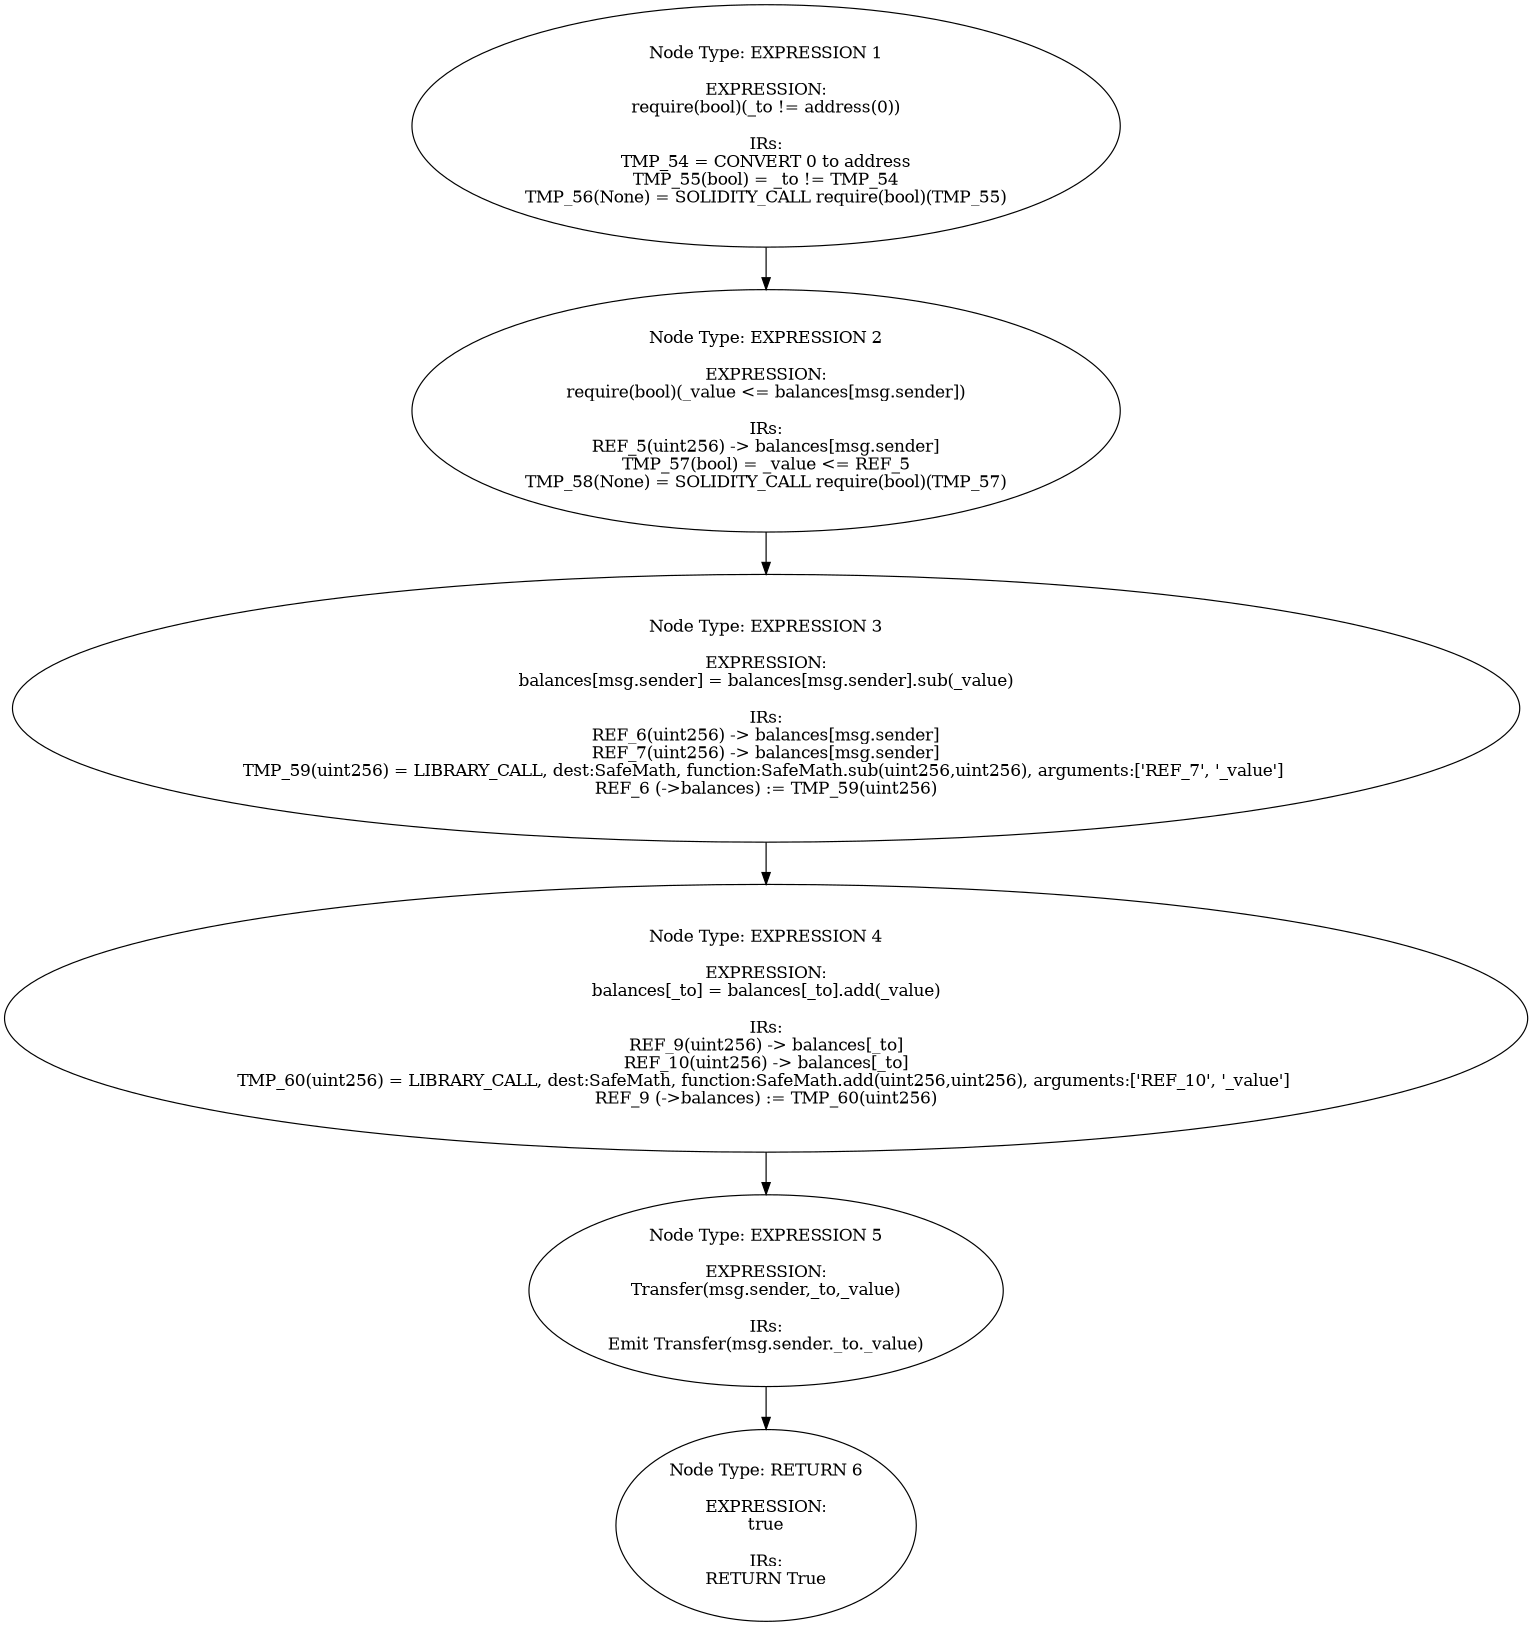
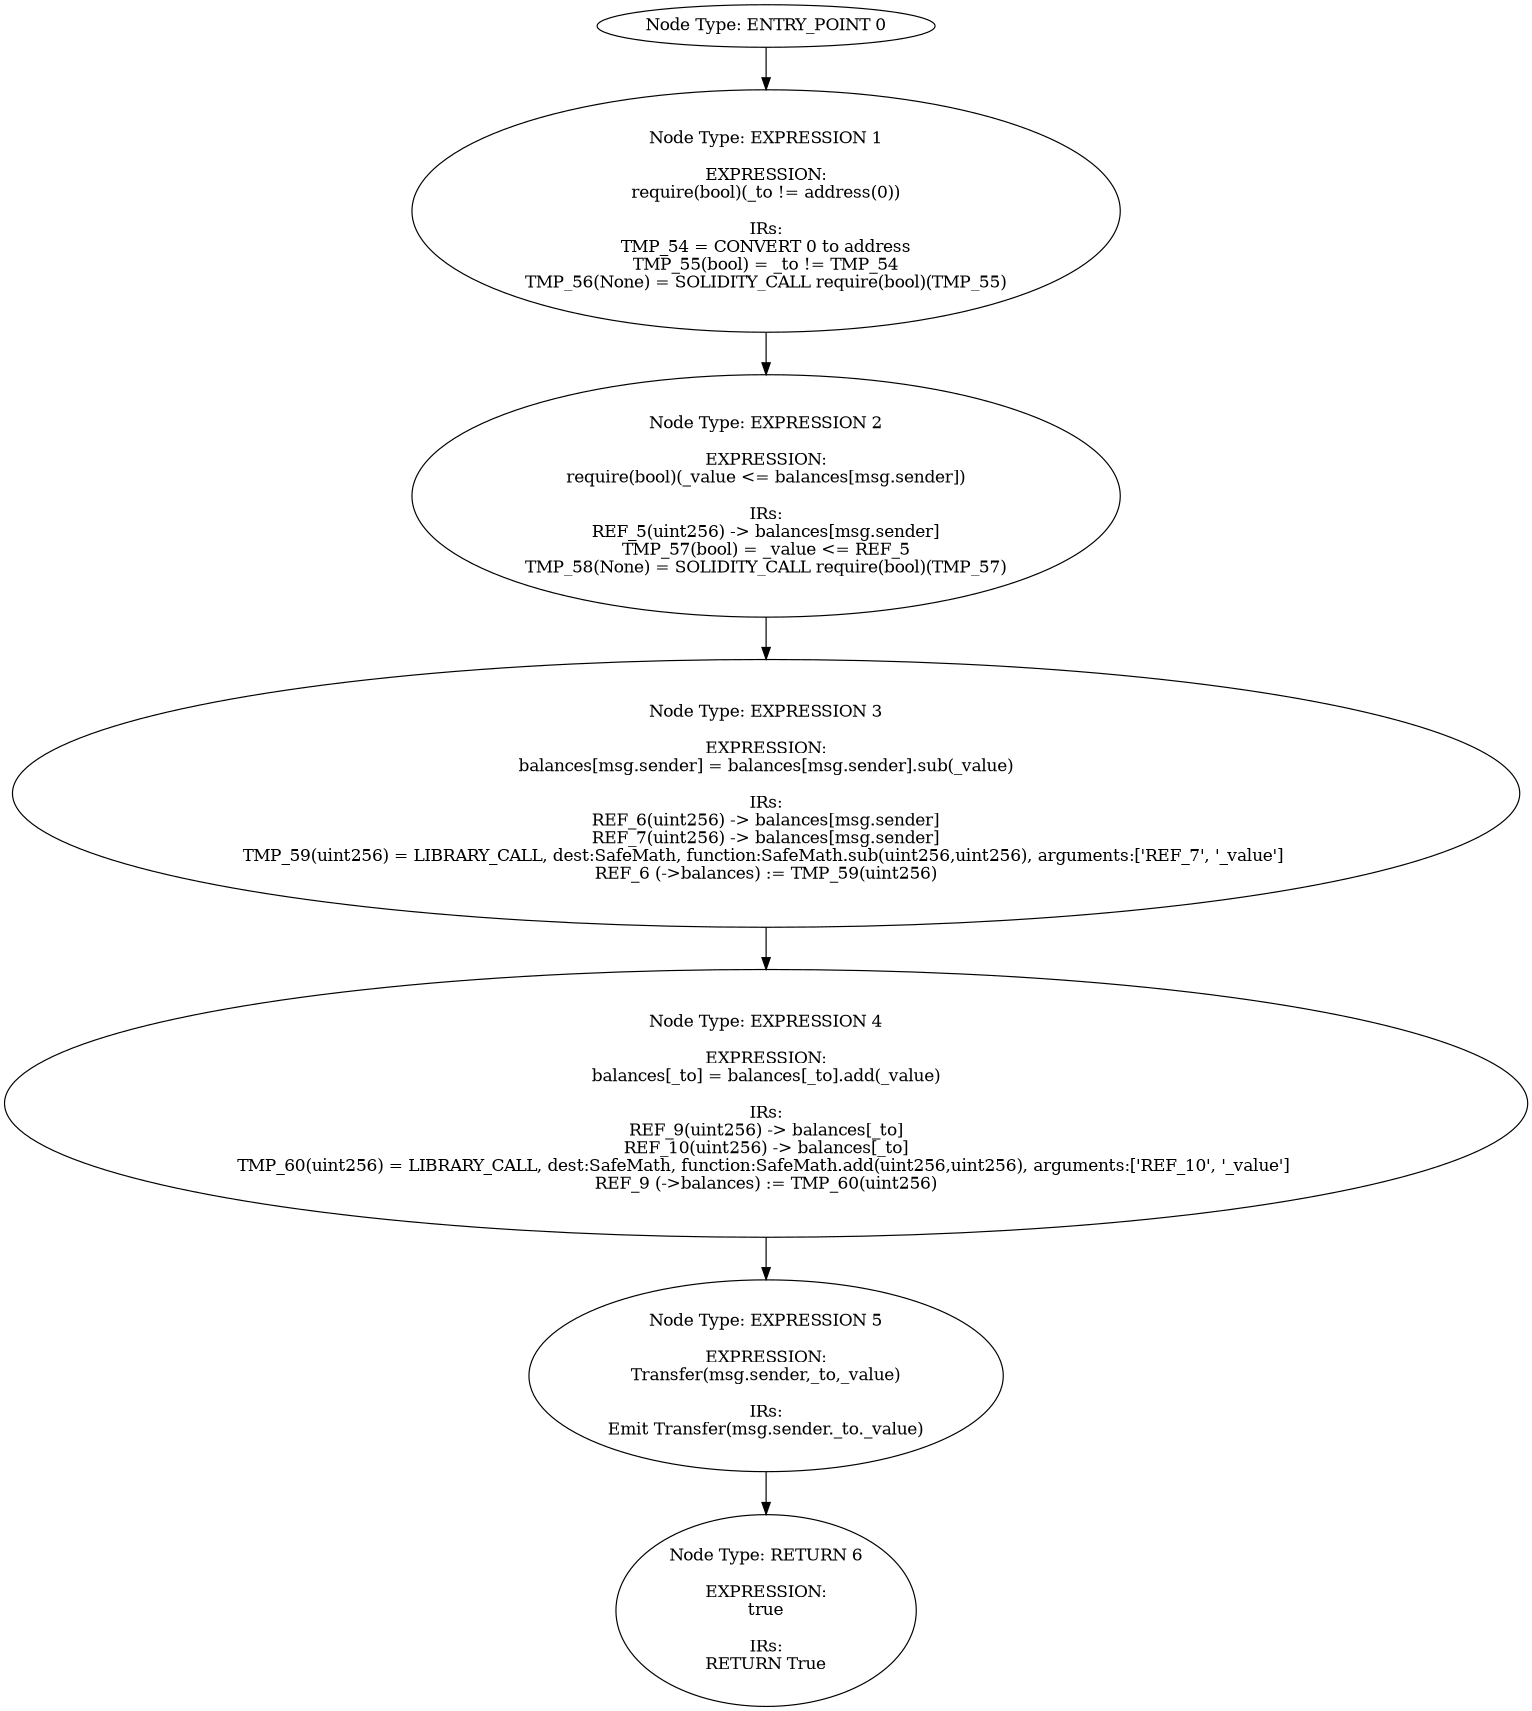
node "Node Type: ENTRY_POINT 0": added
